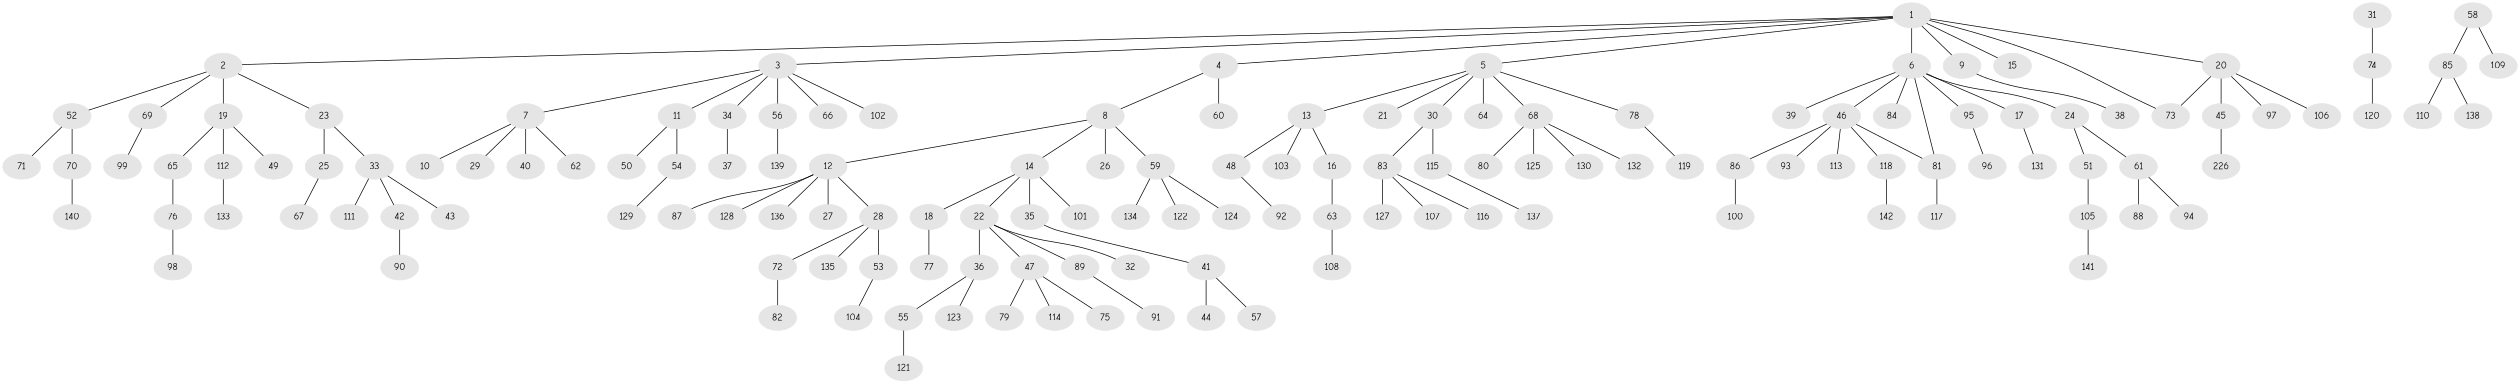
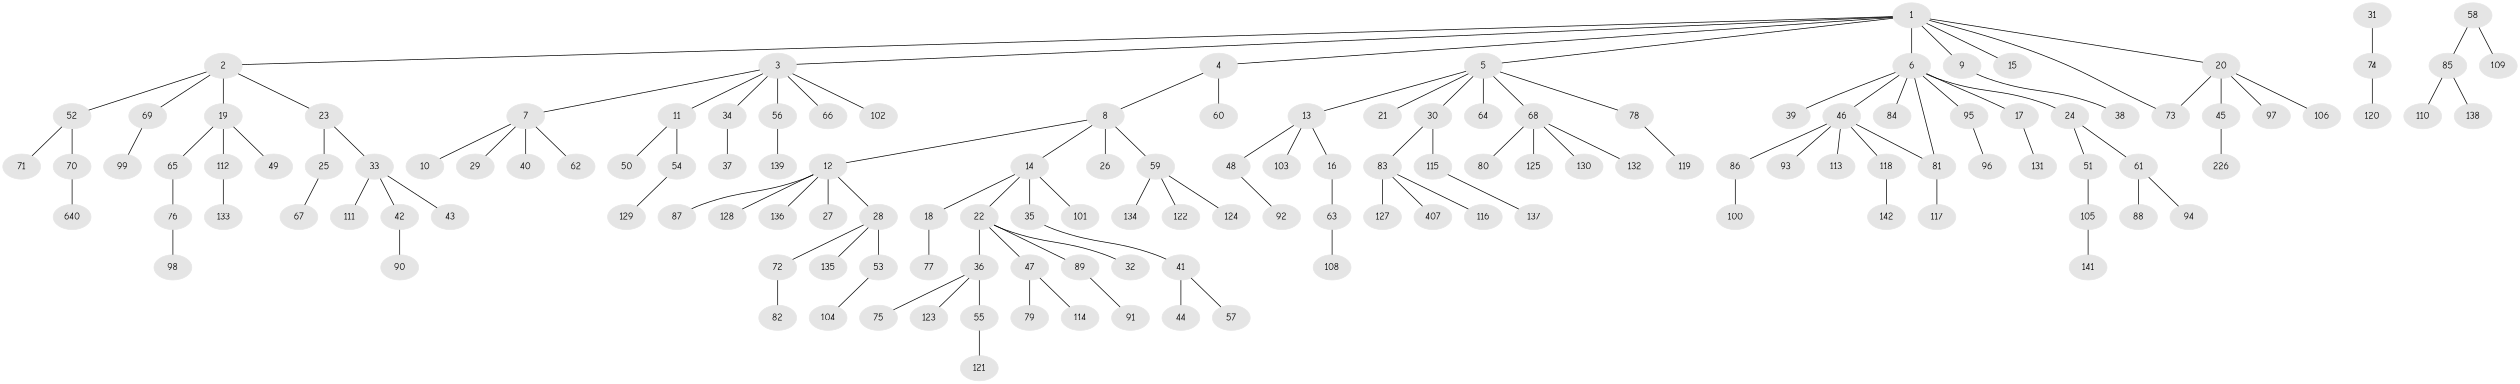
node "140": label "140" -> "640"
node "107": label "107" -> "407"
edge "47" -- "75": now "36" -- "75"
